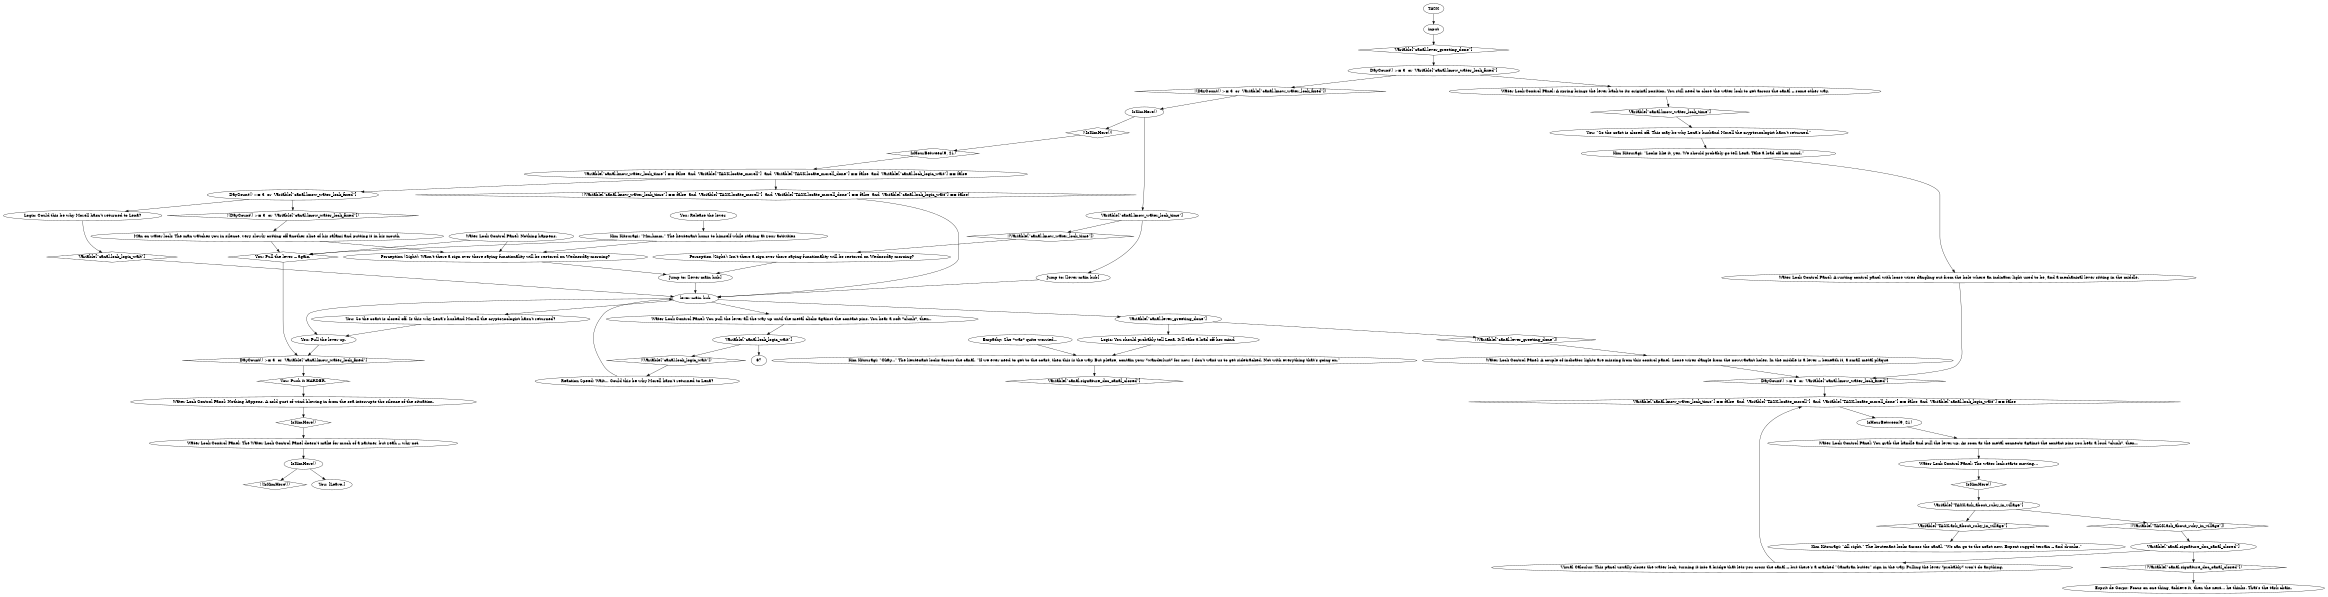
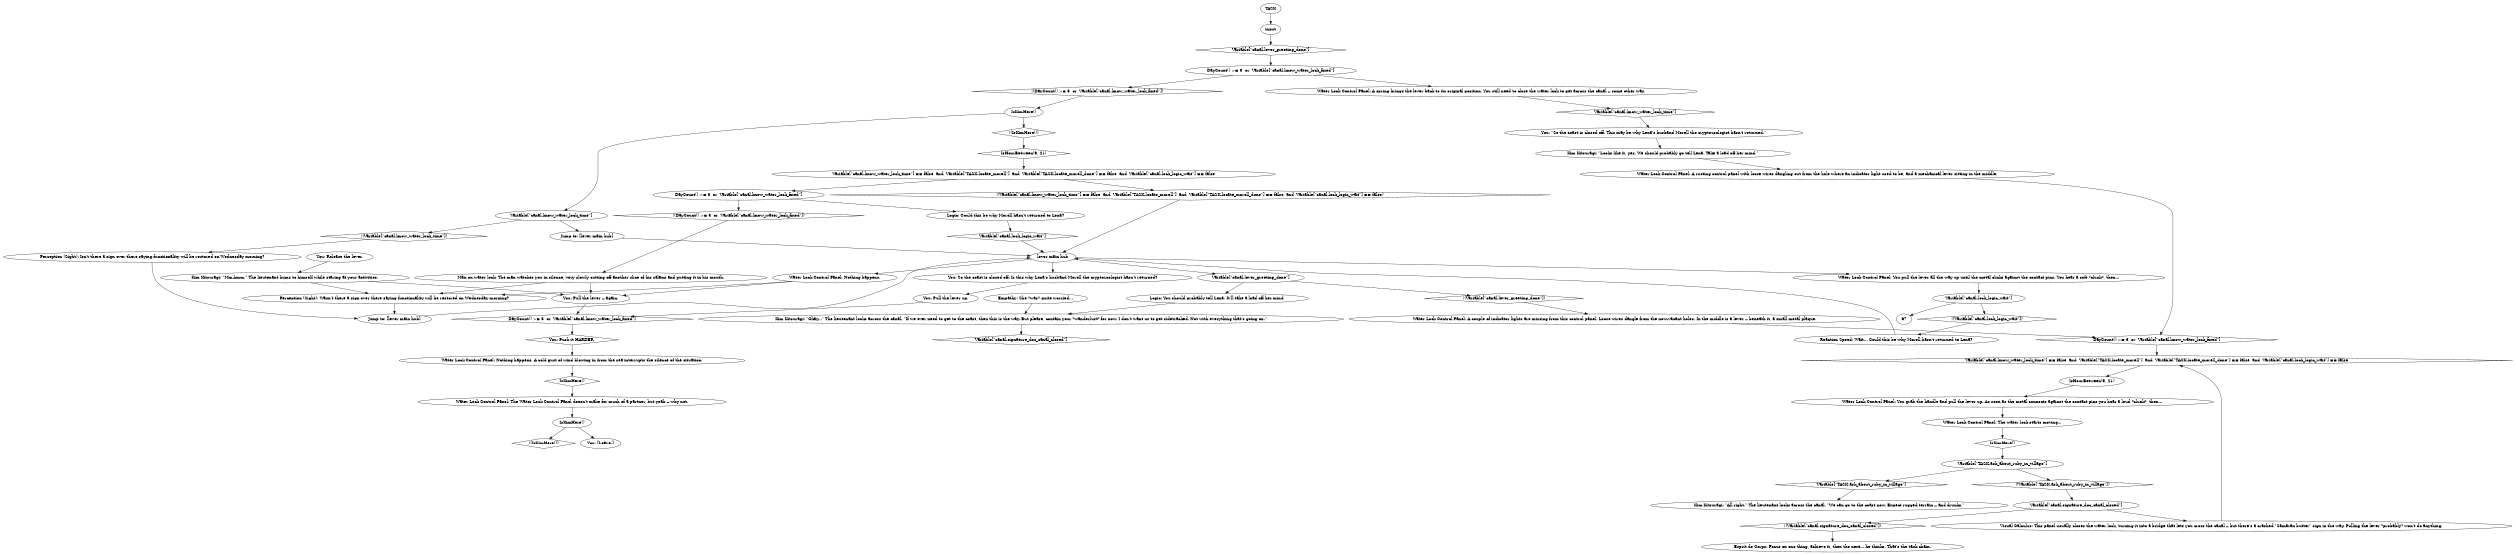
node "You: Pull the lever -- again.": shape diamond -> ellipse
edge "lever main hub" -> "You: Pull the lever up.": now "lever main hub" -> "Water Lock Control Panel: Nothing happens."
